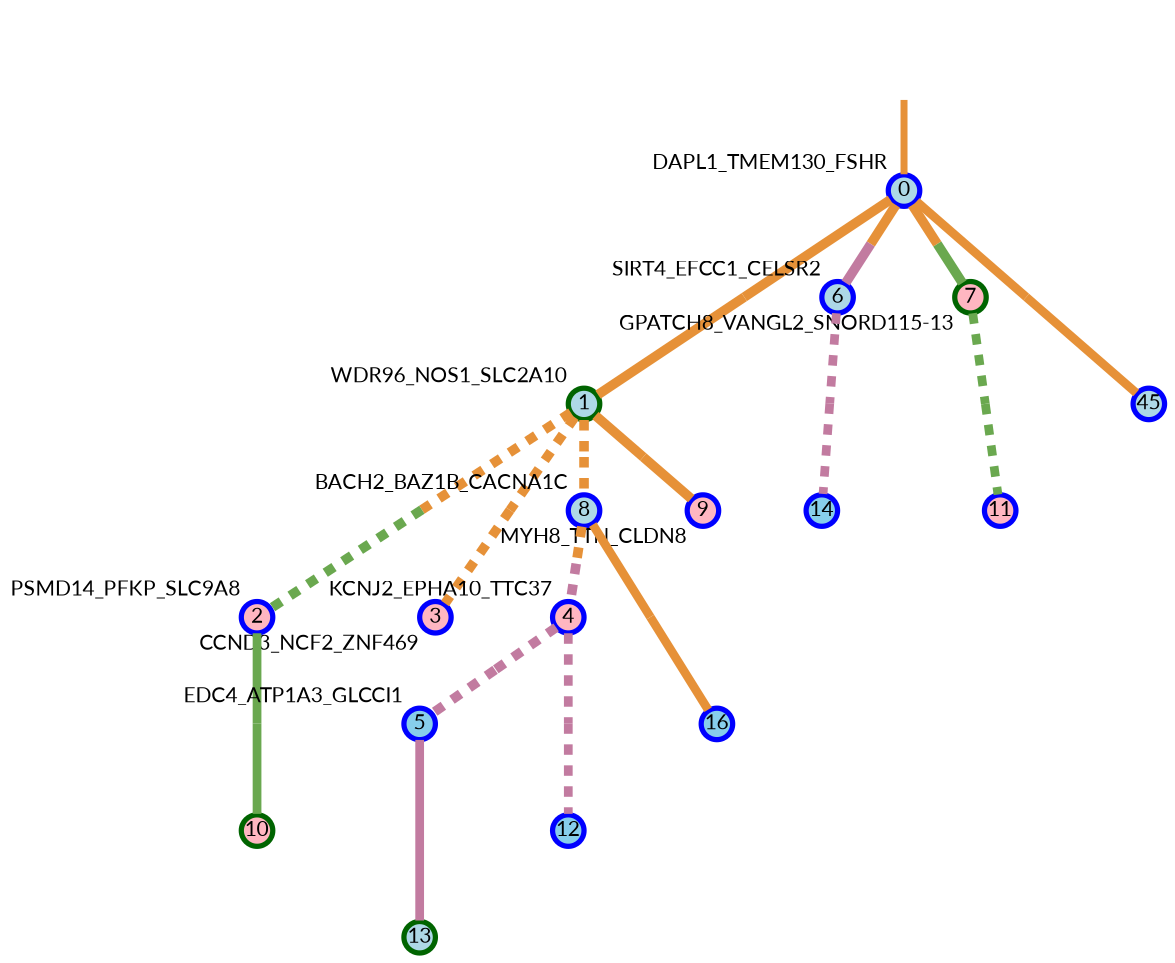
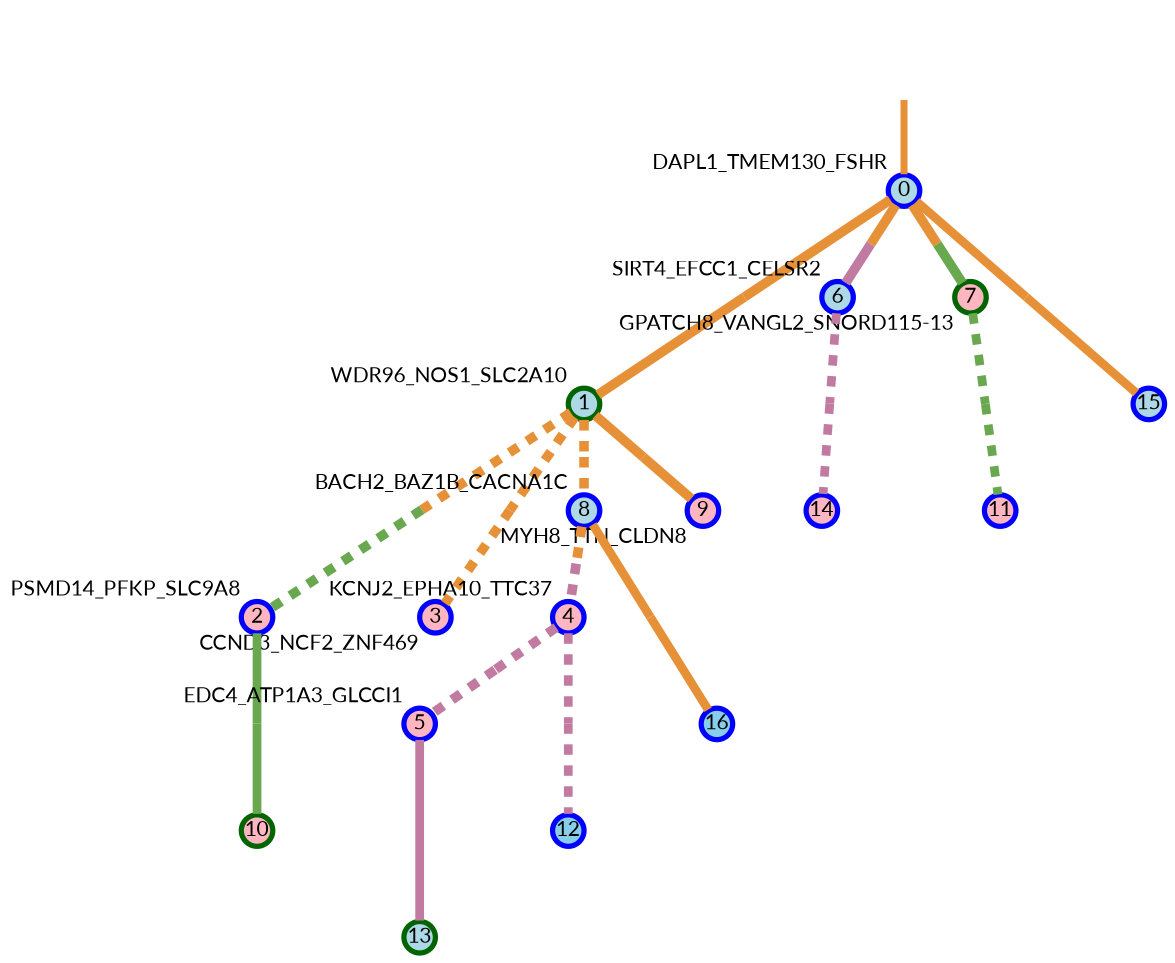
node "45": label "45" -> "15"
node "14": fillcolor skyblue -> lightpink
node "5 EDC4_ATP1A3_GLCCI1": fillcolor skyblue -> lightpink
